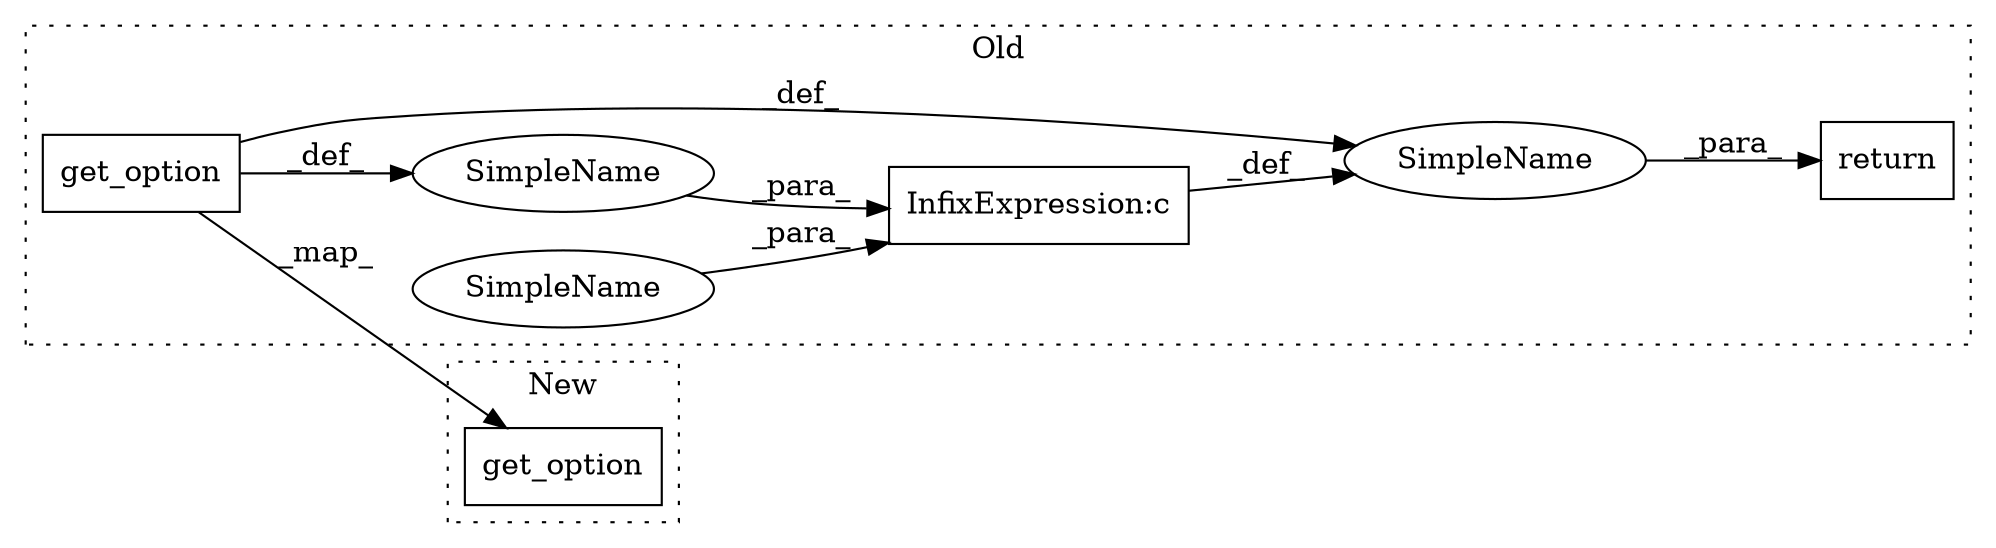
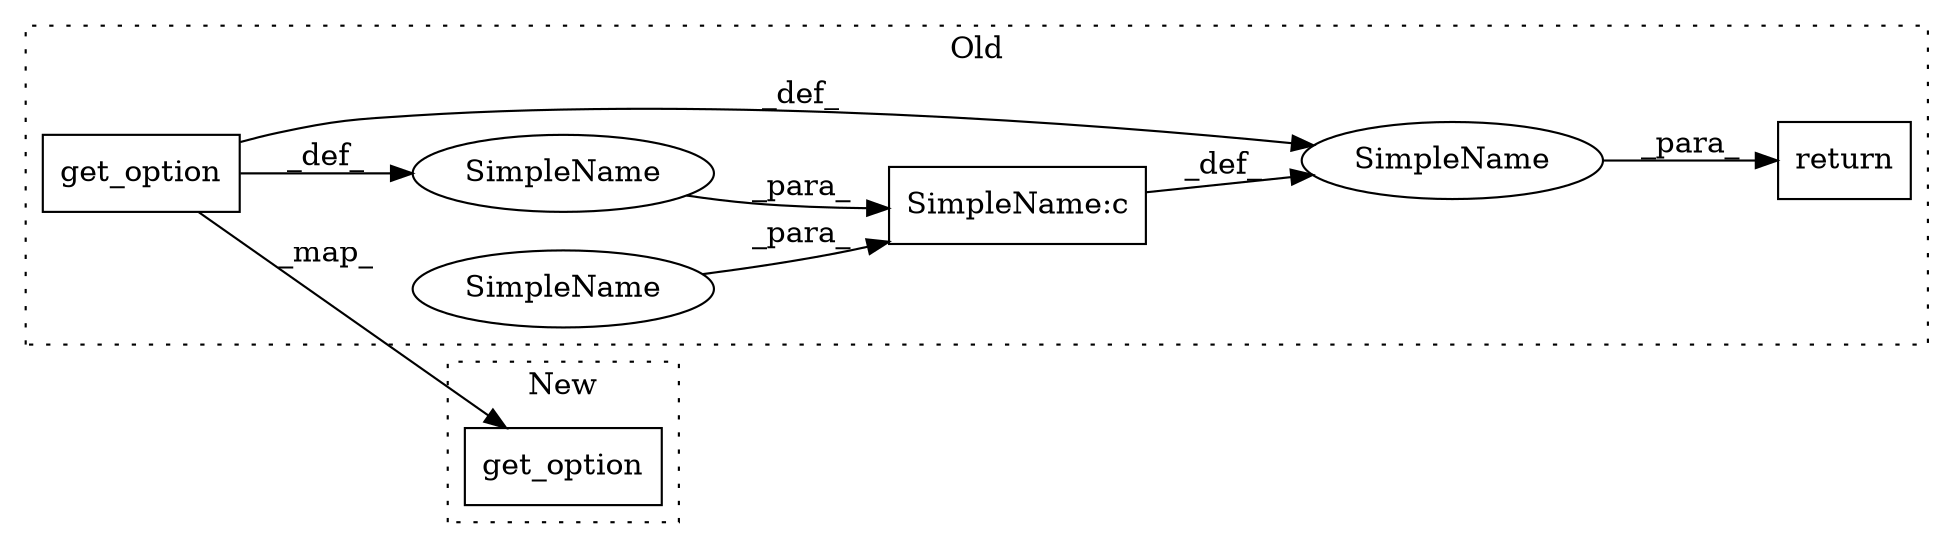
node "InfixExpression:c": label "InfixExpression:c" -> "SimpleName:c"
